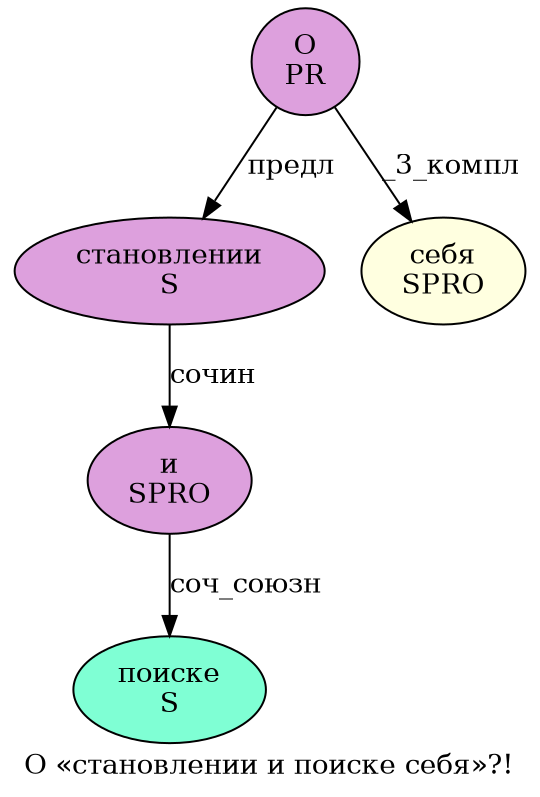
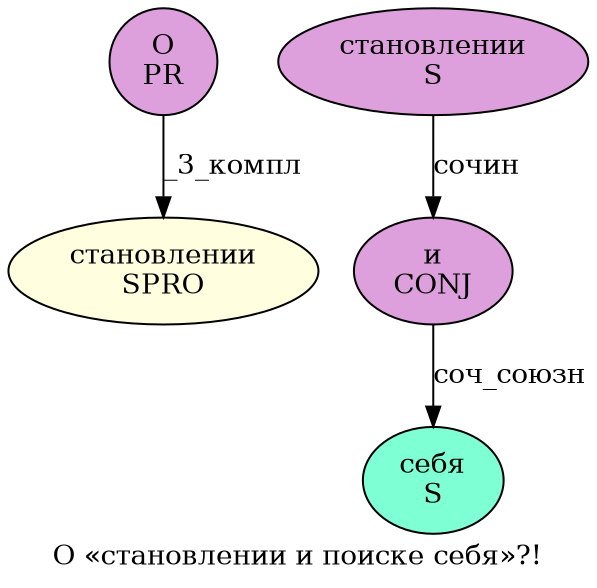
edge "О PR" -> "становлении S": removed, label "предл"
node "себя SPRO": label "себя SPRO" -> "становлении SPRO"
node "и SPRO": label "и SPRO" -> "и CONJ"
node "поиске S": label "поиске S" -> "себя S"
